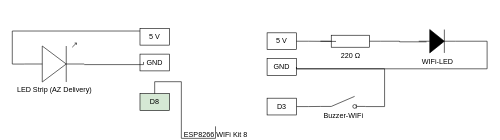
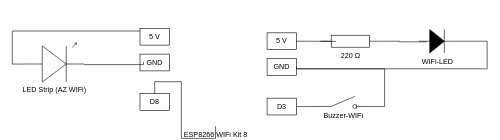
node "LED Strip (AZ Delivery)": label "LED Strip (AZ Delivery)" -> "LED Strip (AZ WIFi)"
node "D8": fillcolor #d5e8d4 -> #ffffff
